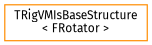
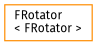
node "TRigVMIsBaseStructure < FRotator >": label "TRigVMIsBaseStructure < FRotator >" -> "FRotator < FRotator >"
